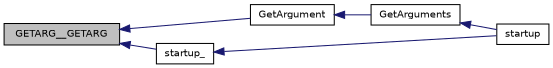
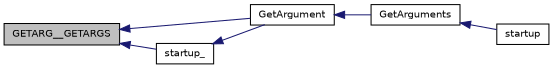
node "GETARG__GETARG": label "GETARG__GETARG" -> "GETARG__GETARGS"
edge "startup" -> "startup_": now "GetArgument" -> "startup_"
